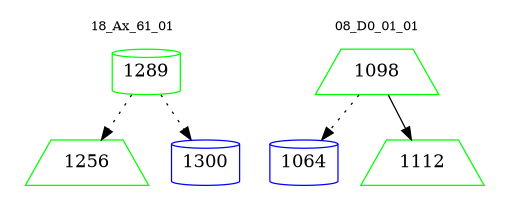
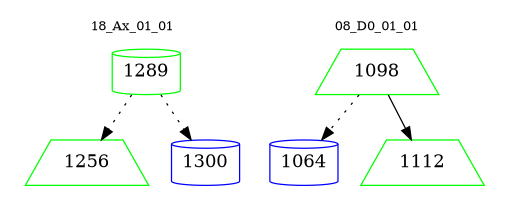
cluster "18_Ax_61_01": label "18_Ax_61_01" -> "18_Ax_01_01"
